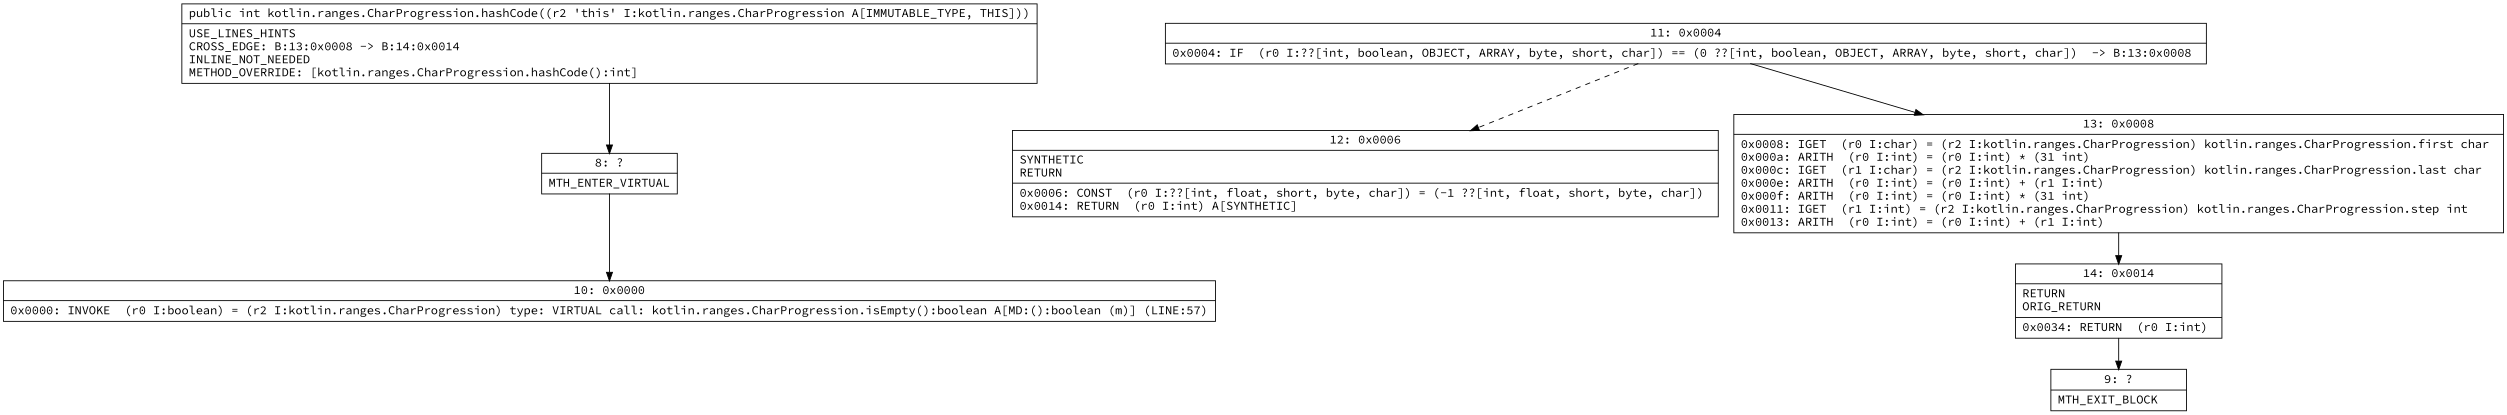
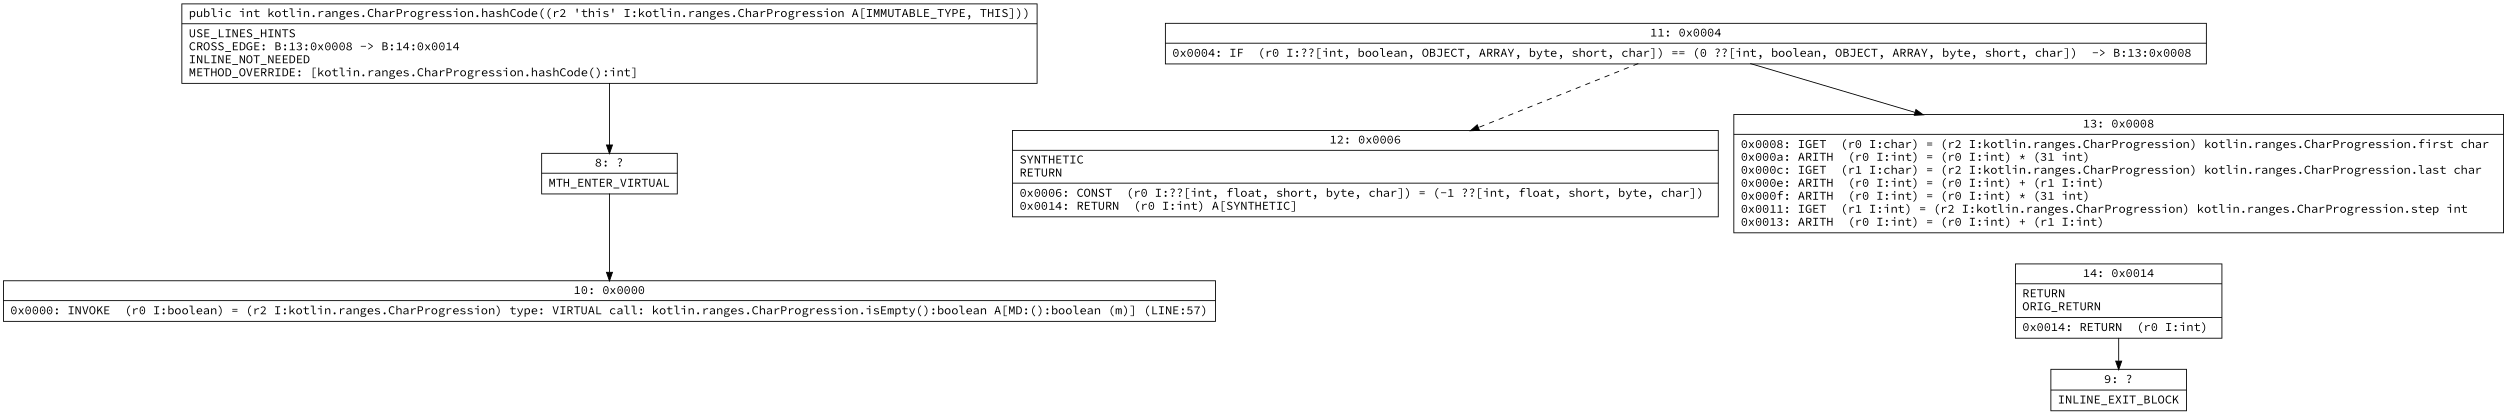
edge "13: 0x0008" -> "14: 0x0014": removed
node "14: 0x0014": text "0x0034: RETURN  (r0 I:int)" -> "0x0014: RETURN  (r0 I:int)"
node "9: ?": text "MTH_EXIT_BLOCK" -> "INLINE_EXIT_BLOCK"
